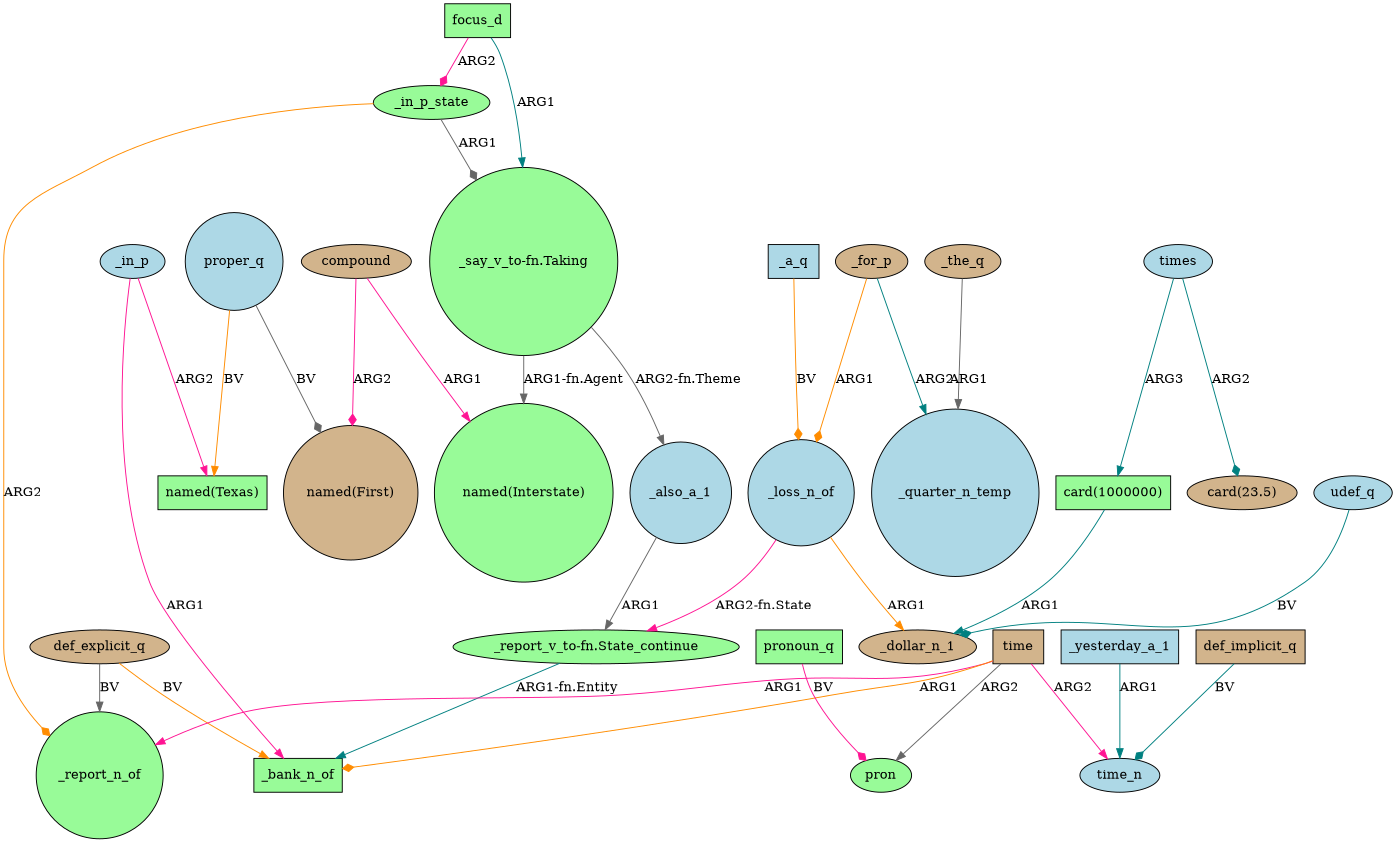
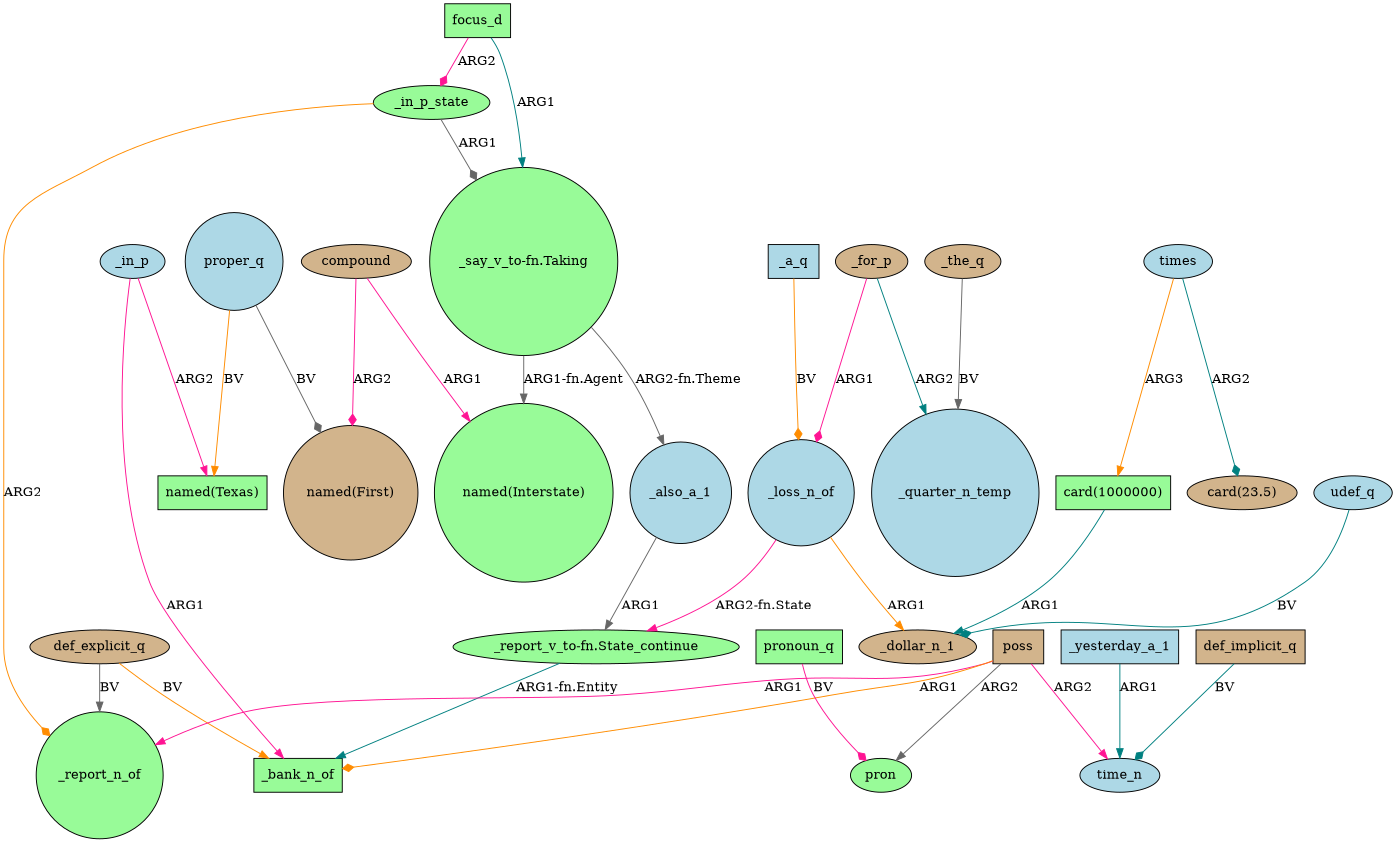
edge "_for_p" -> "_loss_n_of": color darkorange -> deeppink
edge "times" -> "card(1000000)": color teal -> darkorange
edge "_the_q" -> "_quarter_n_temp": label "ARG1" -> "BV"
node "time": label "time" -> "poss"
